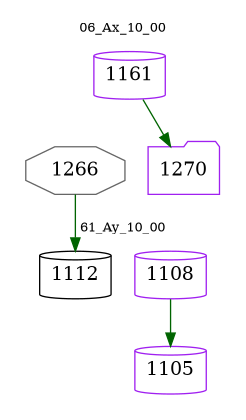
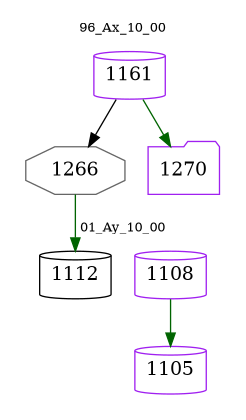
cluster "06_Ax_10_00": label "06_Ax_10_00" -> "96_Ax_10_00"
edge "1161" -> "1266": added
cluster "61_Ay_10_00": label "61_Ay_10_00" -> "01_Ay_10_00"
